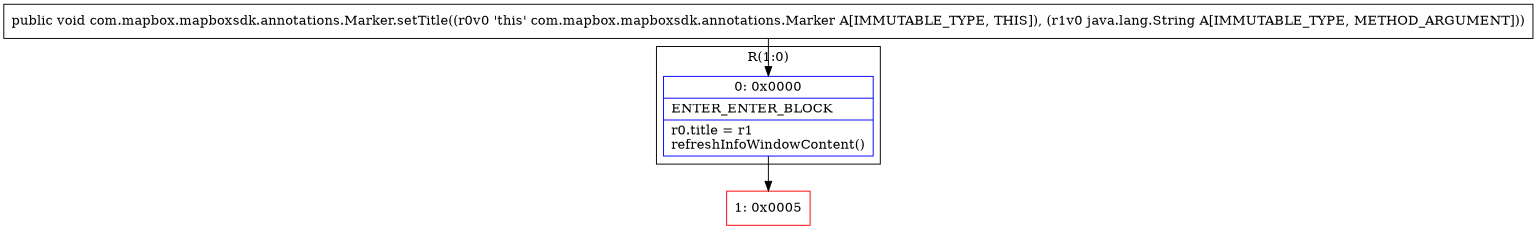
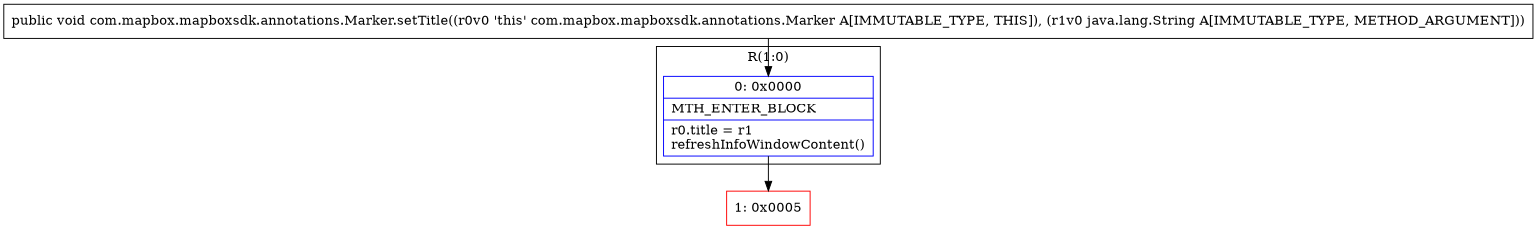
node "0: 0x0000": text "ENTER_ENTER_BLOCK" -> "MTH_ENTER_BLOCK"
